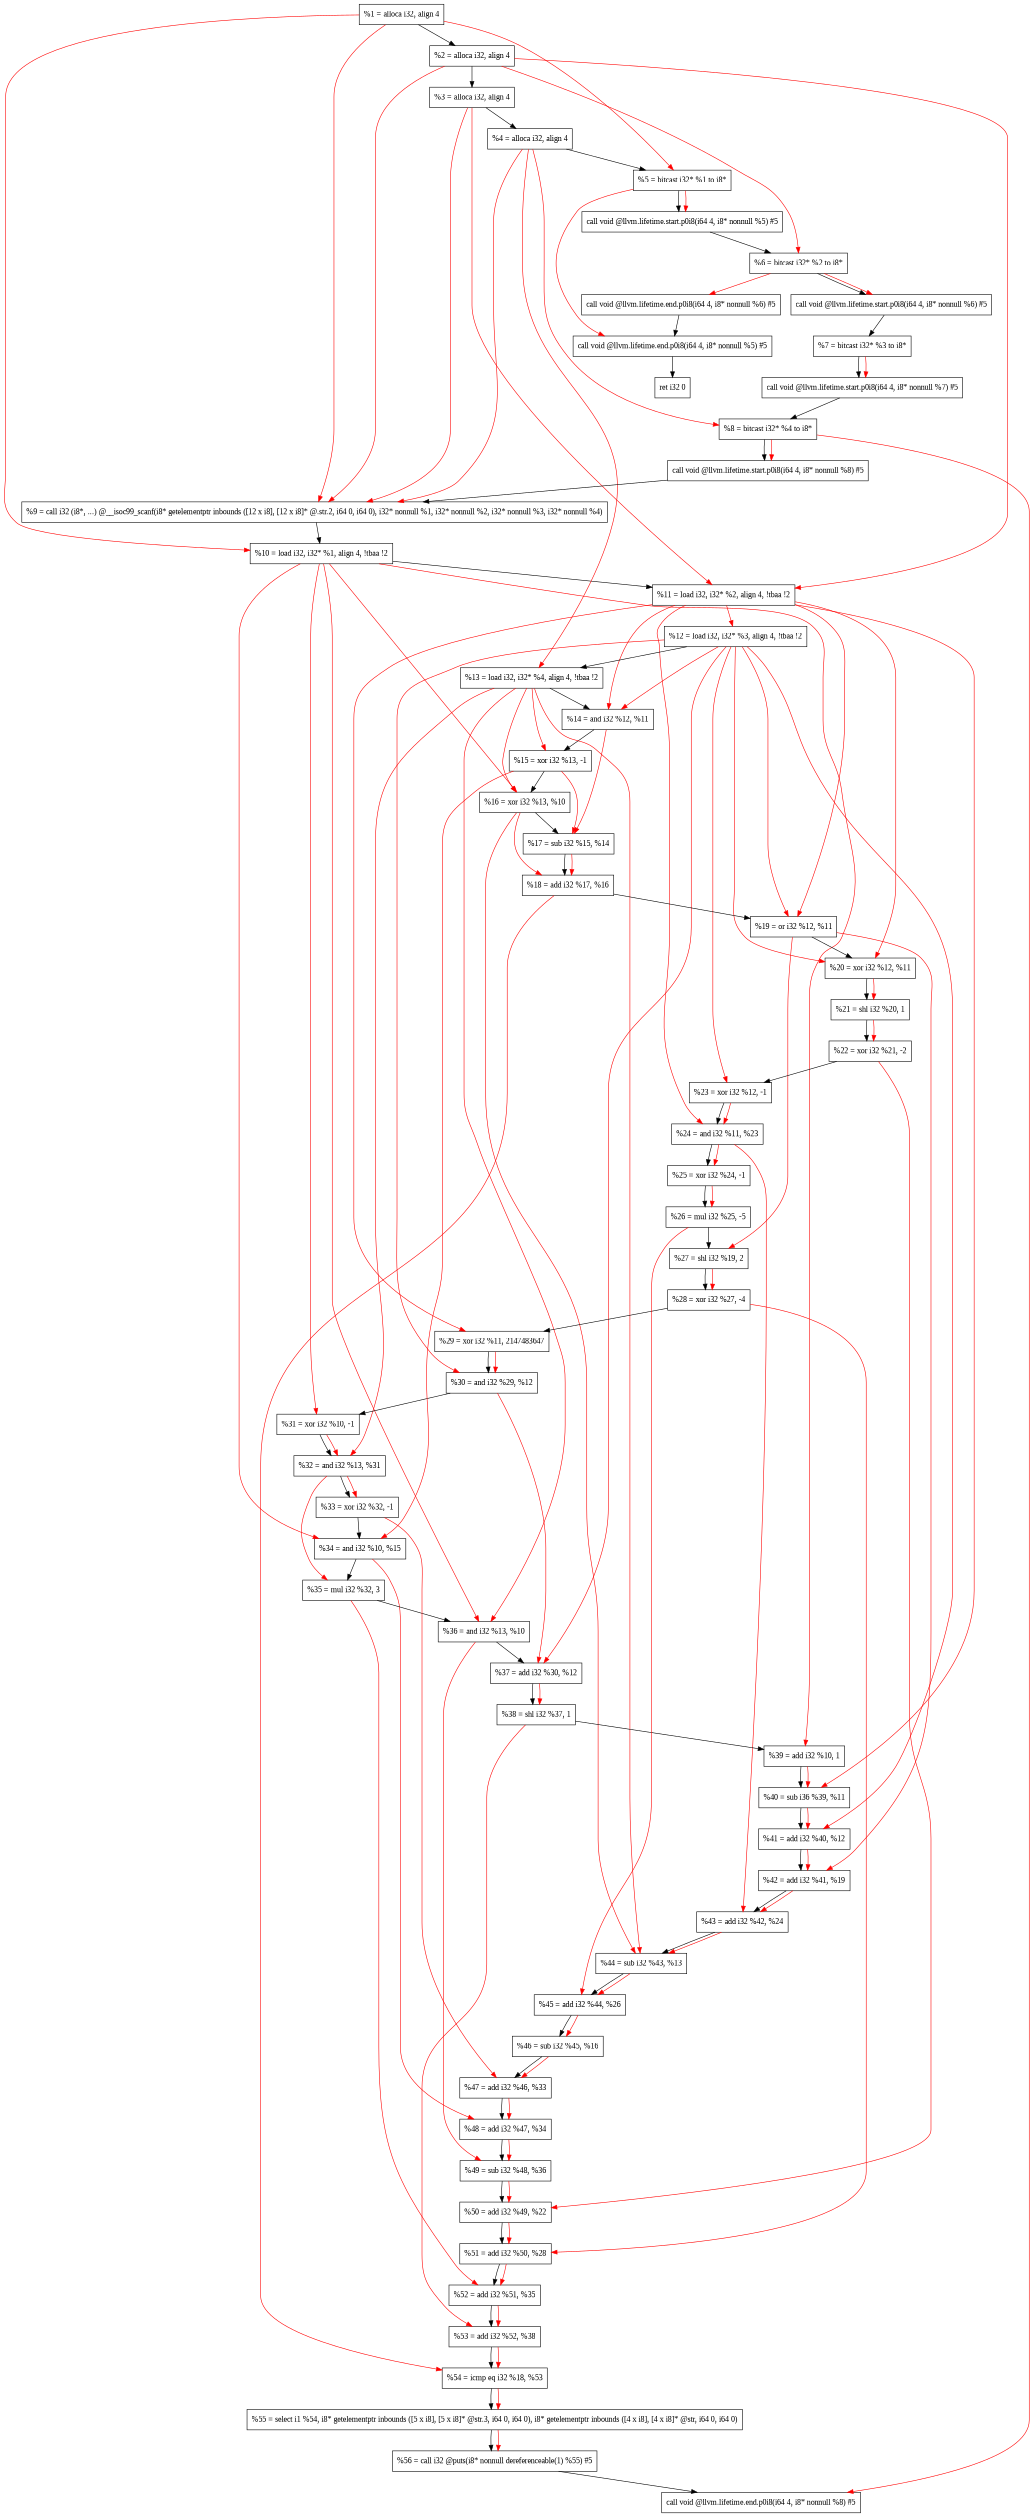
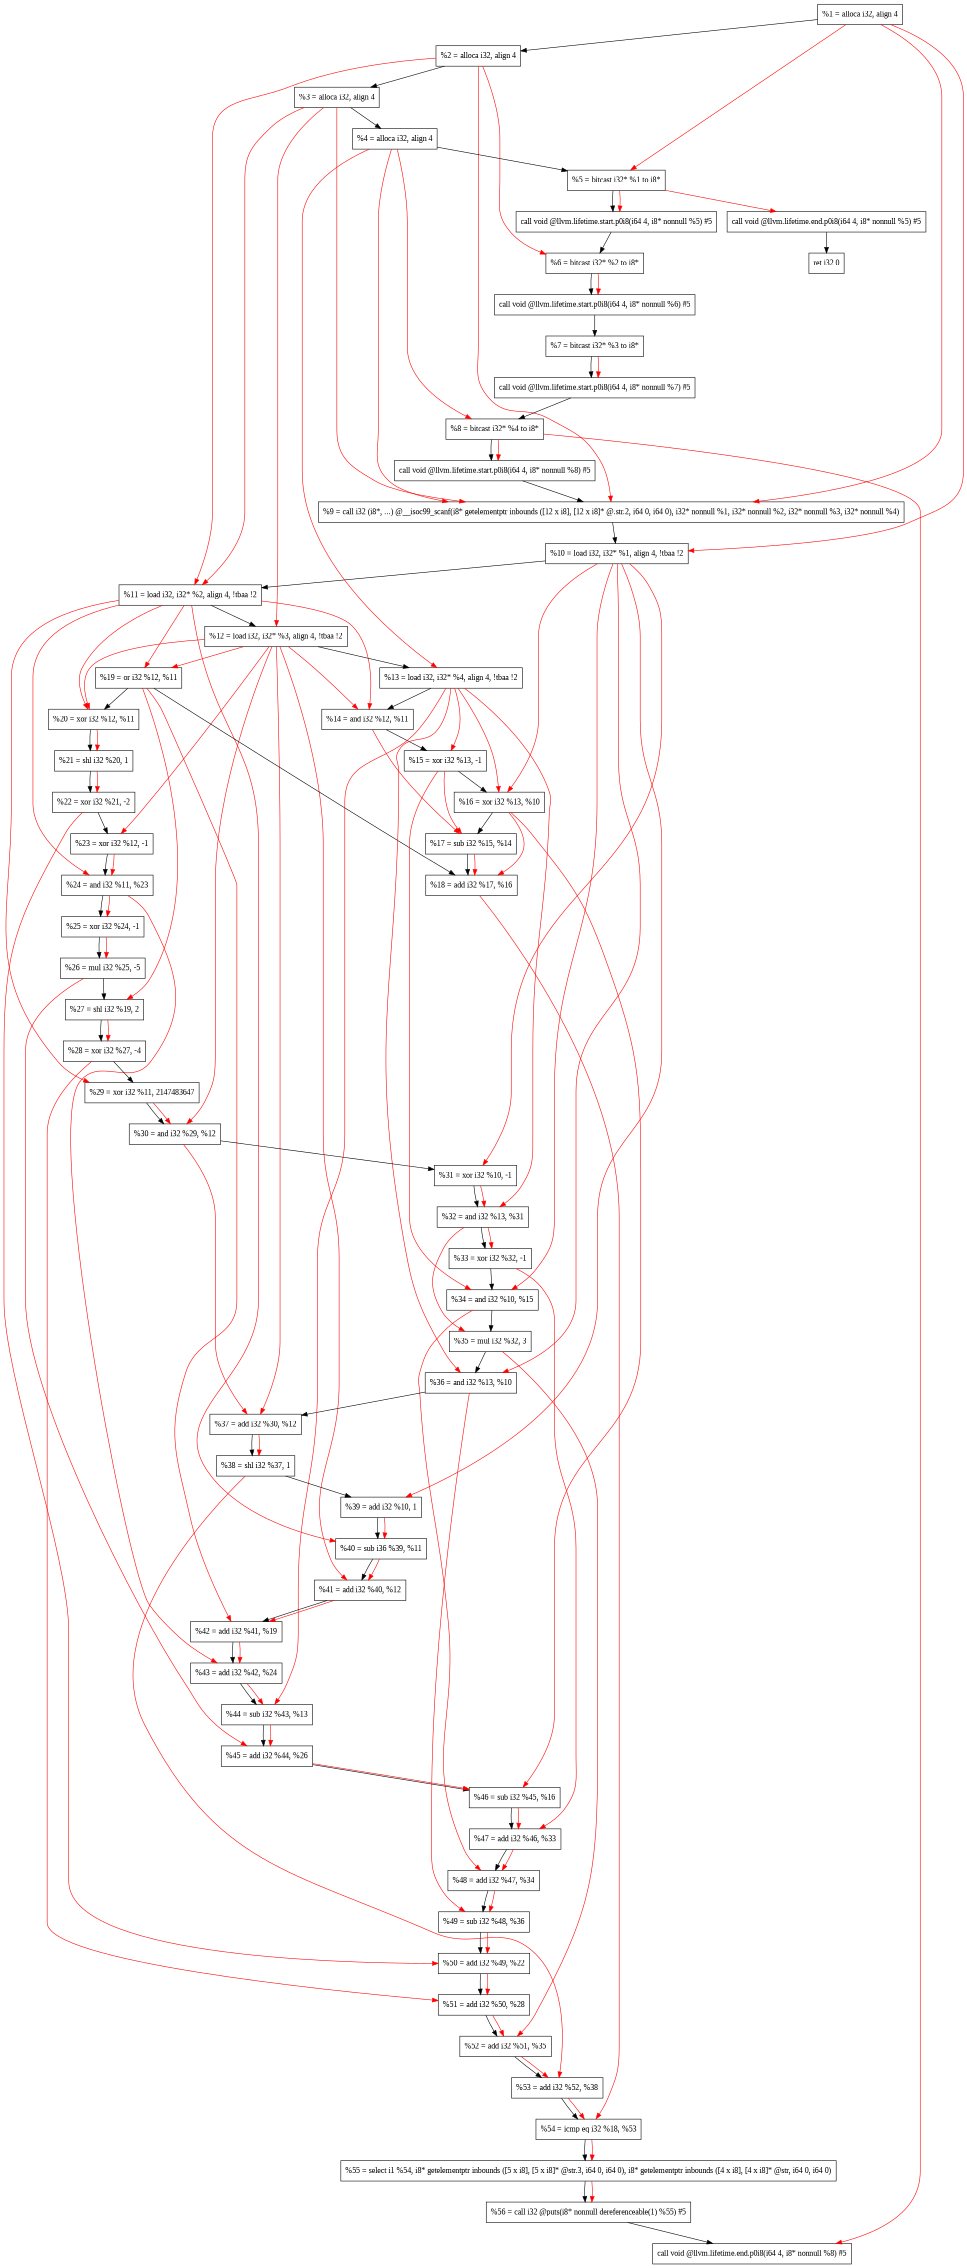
node "call void @llvm.lifetime.end.p0i8(i64 4, i8* nonnull %6) #5": removed
edge "%3 = alloca i32, align 4" -> "%12 = load i32, i32* %3, align 4, !tbaa !2": added
edge "%11 = load i32, i32* %2, align 4, !tbaa !2" -> "%12 = load i32, i32* %3, align 4, !tbaa !2": color red -> black
edge "%18 = add i32 %17, %16" -> "%19 = or i32 %12, %11": reversed
edge "%16 = xor i32 %13, %10" -> "%44 = sub i32 %43, %13": now "%16 = xor i32 %13, %10" -> "%46 = sub i32 %45, %16"
